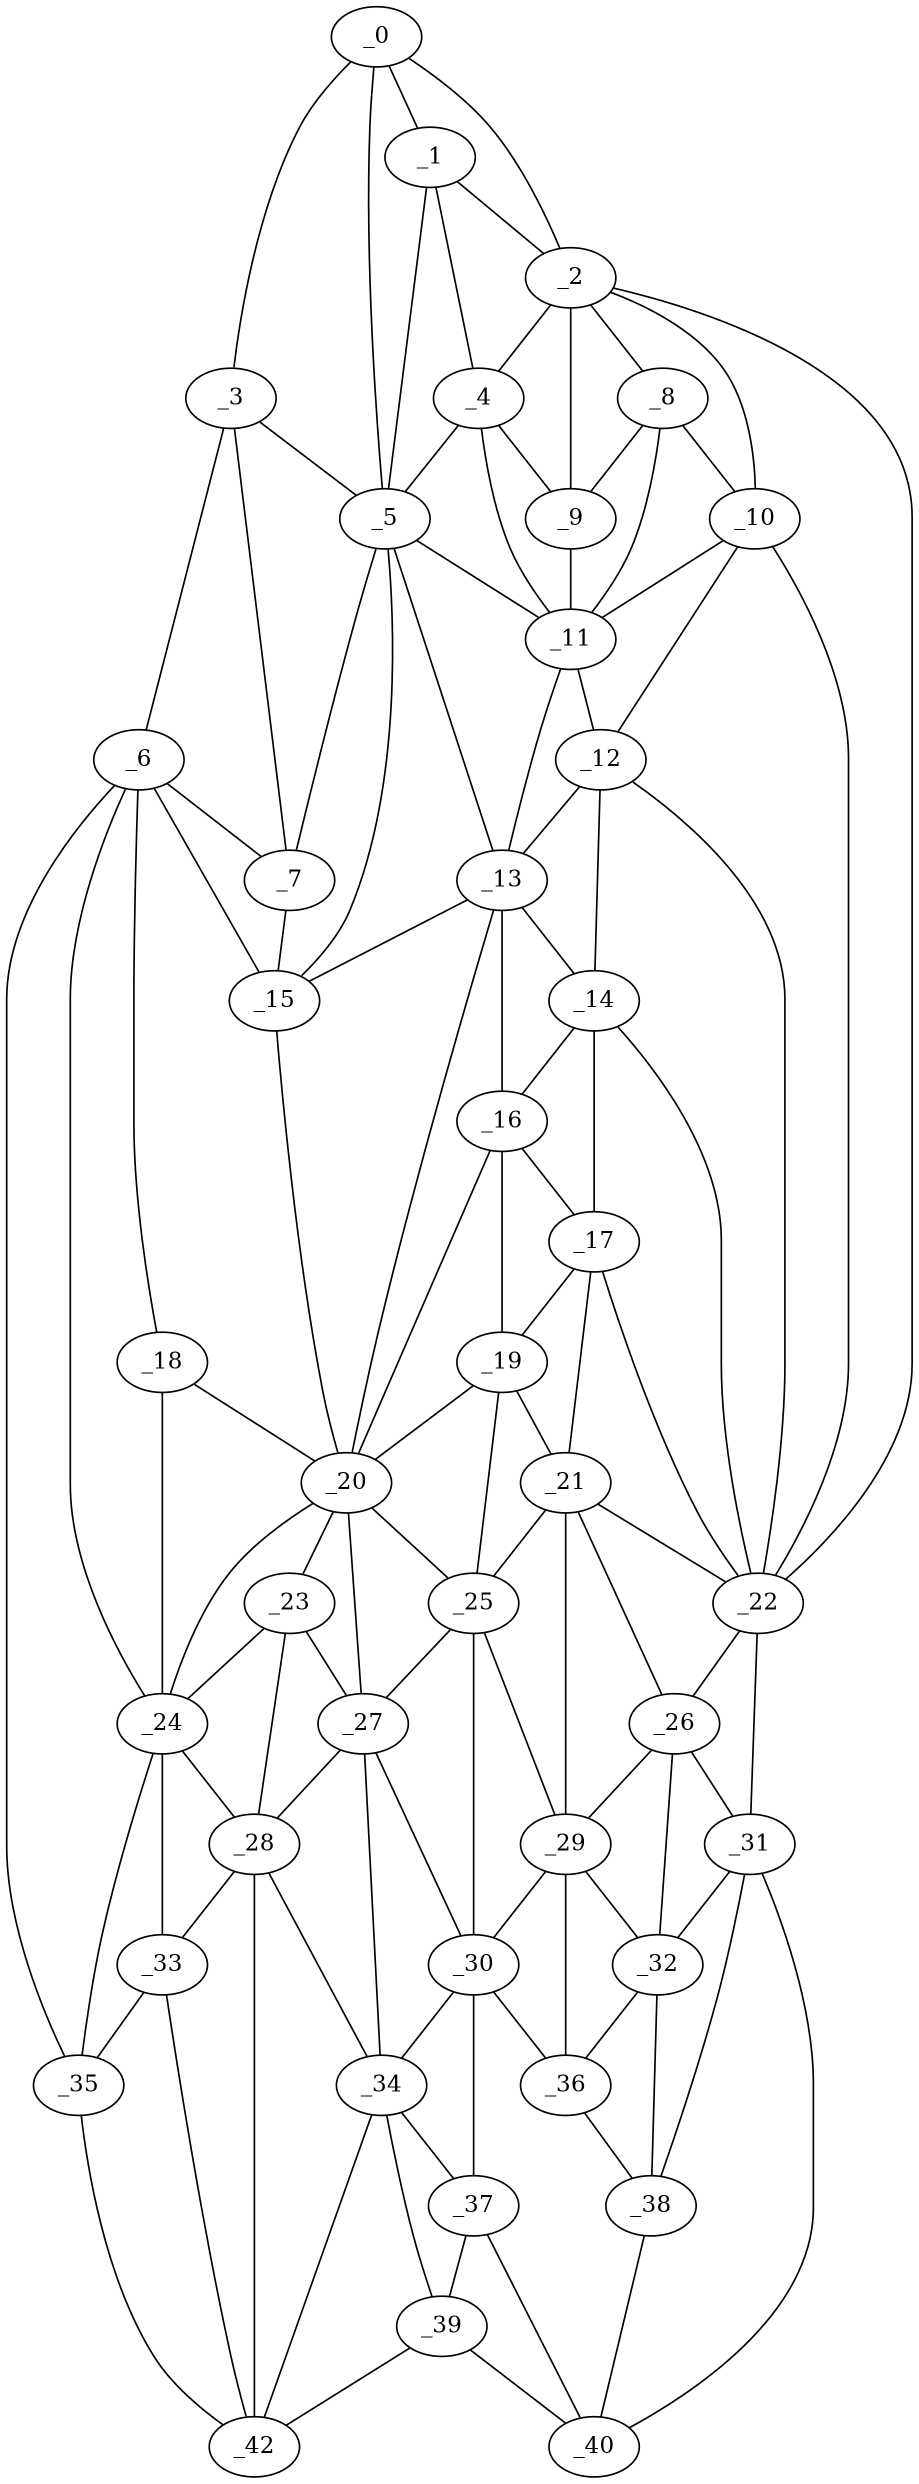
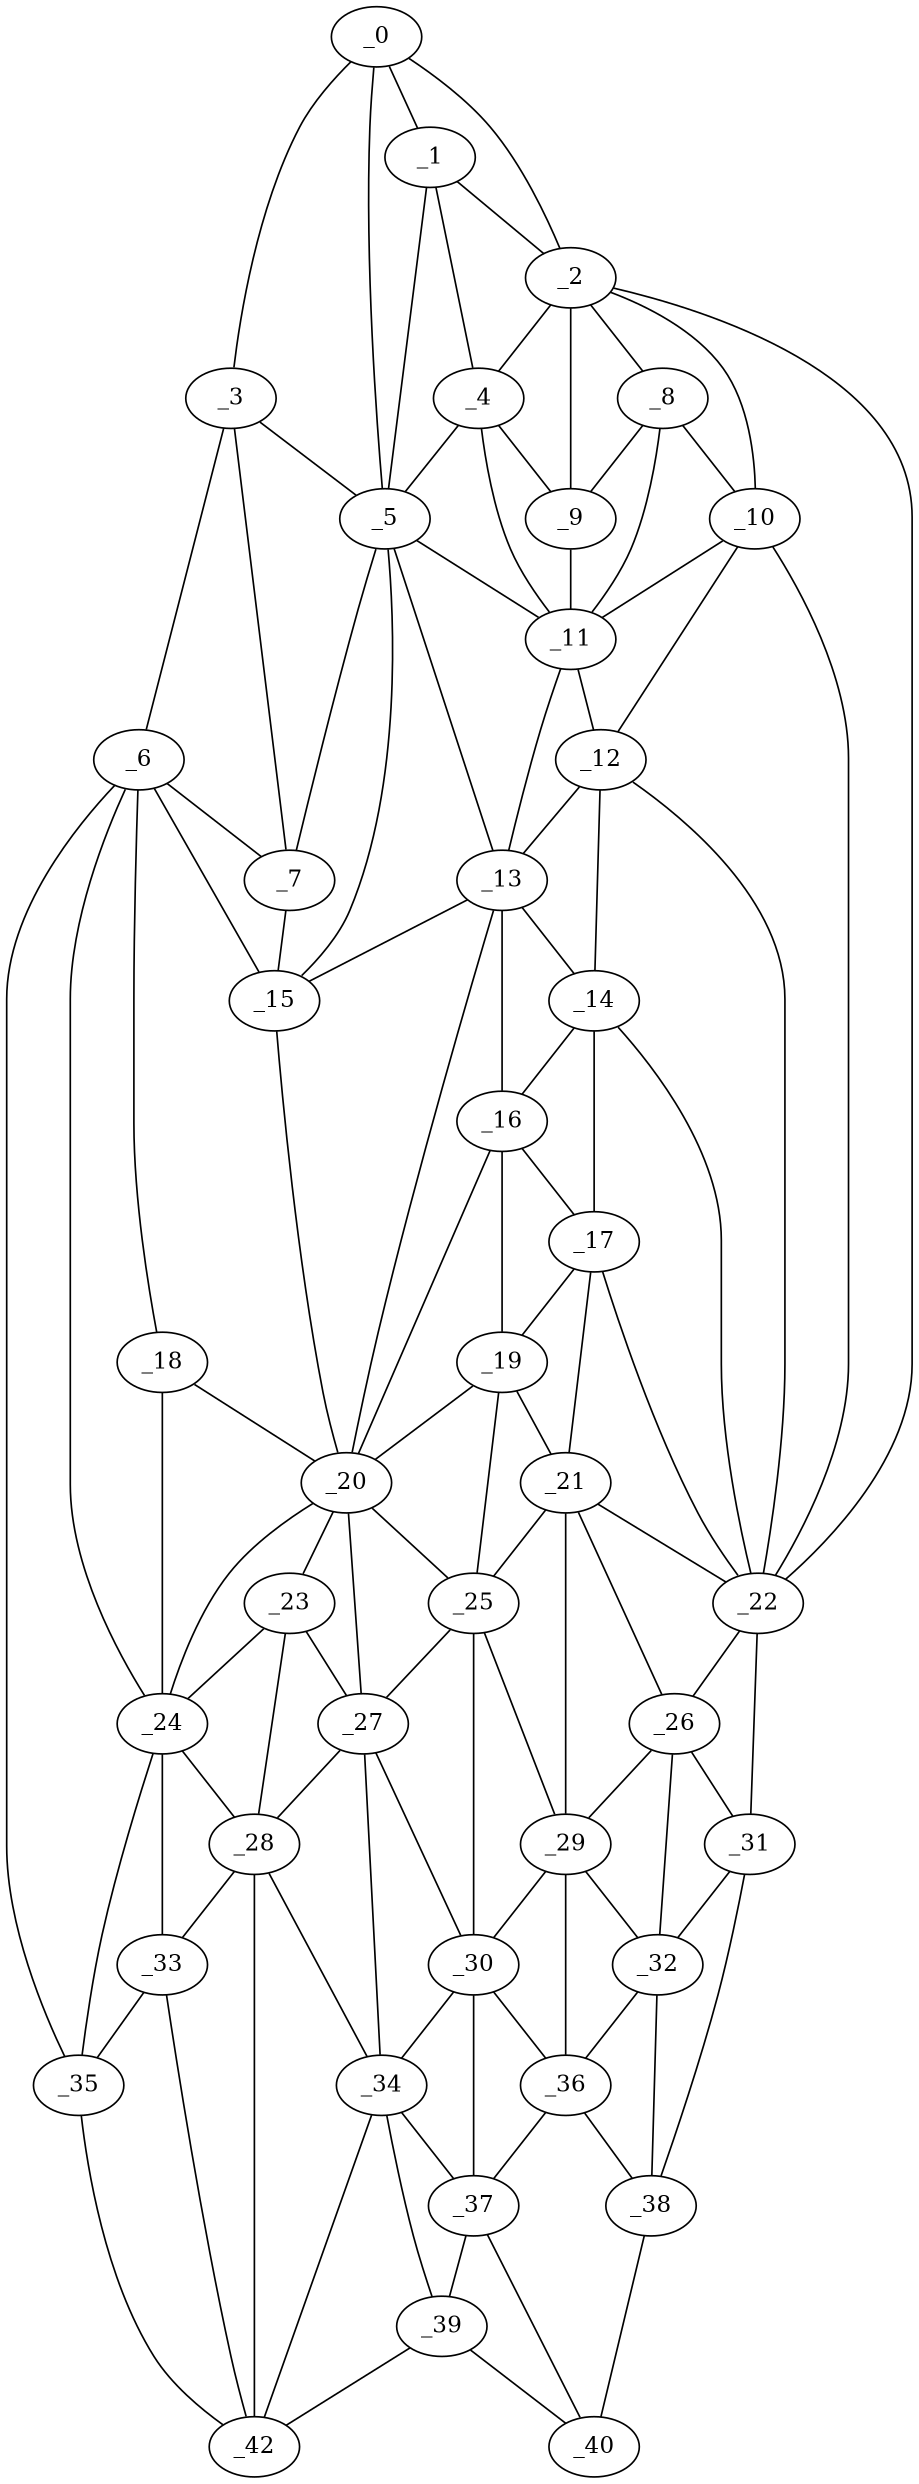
edge "_36" -- "_37": added
edge "_31" -- "_40": removed
